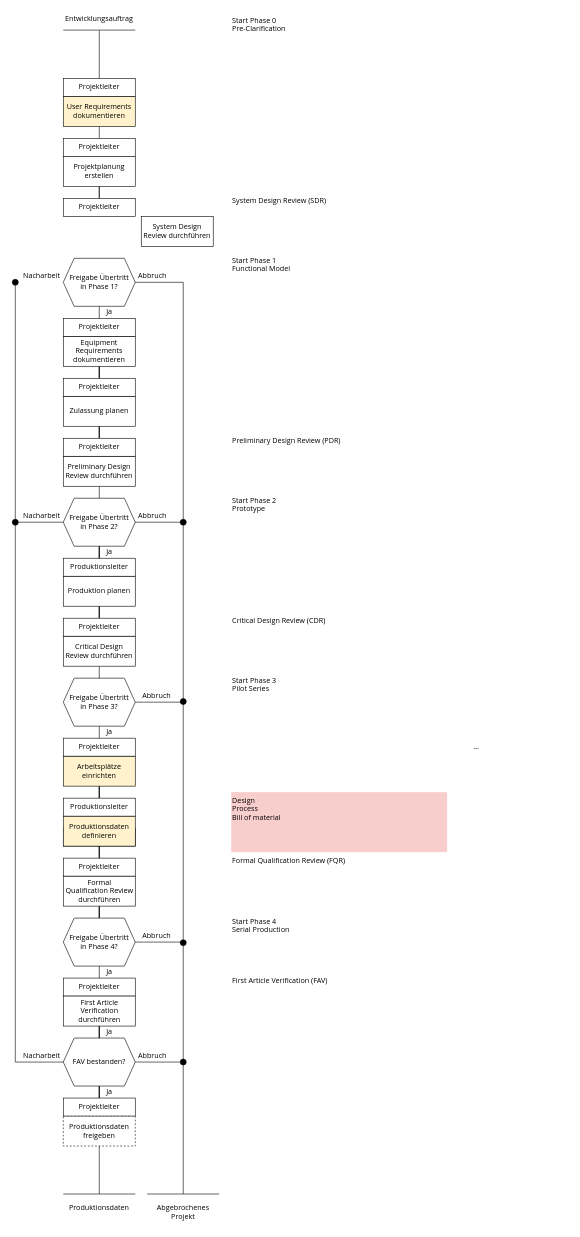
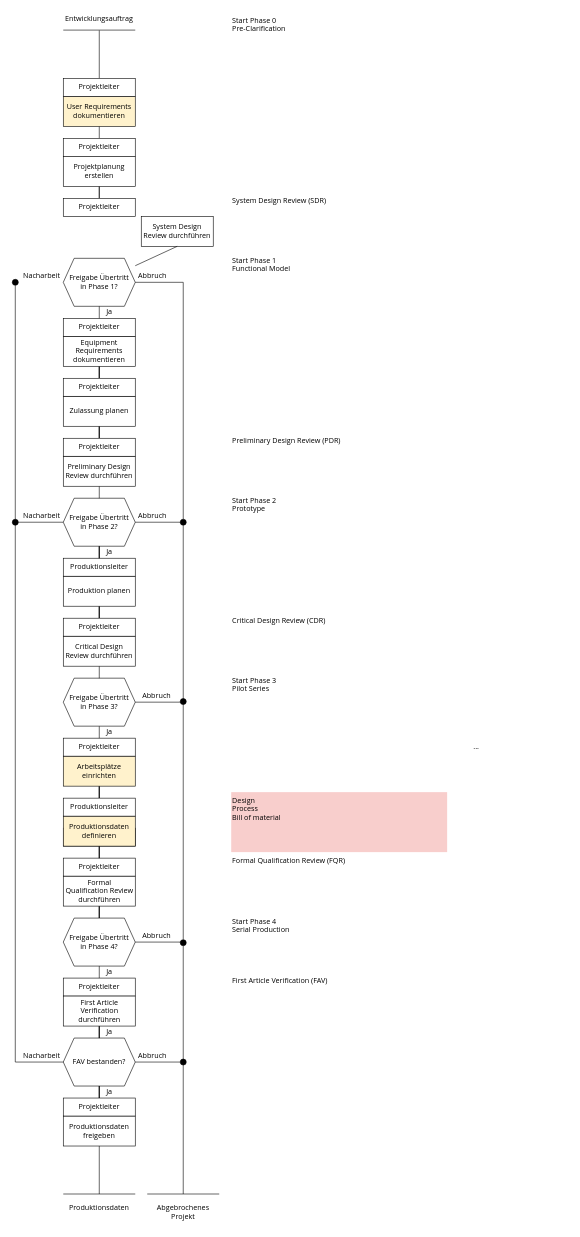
edge "System Design Review durchführen" -- "Freigabe Übertritt in Phase 1?": added
node "Produktionsdaten freigeben": style dashed -> solid
